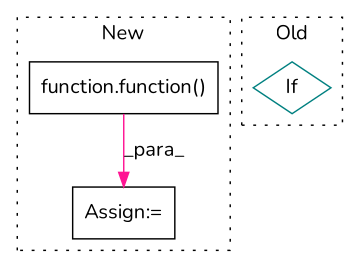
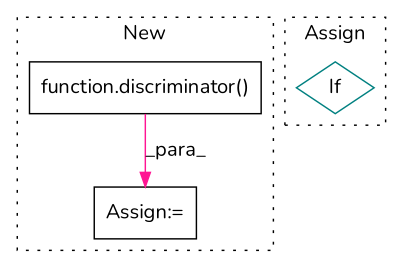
cluster "Old": label "Old" -> "Assign"
node "function.function()": label "function.function()" -> "function.discriminator()"
